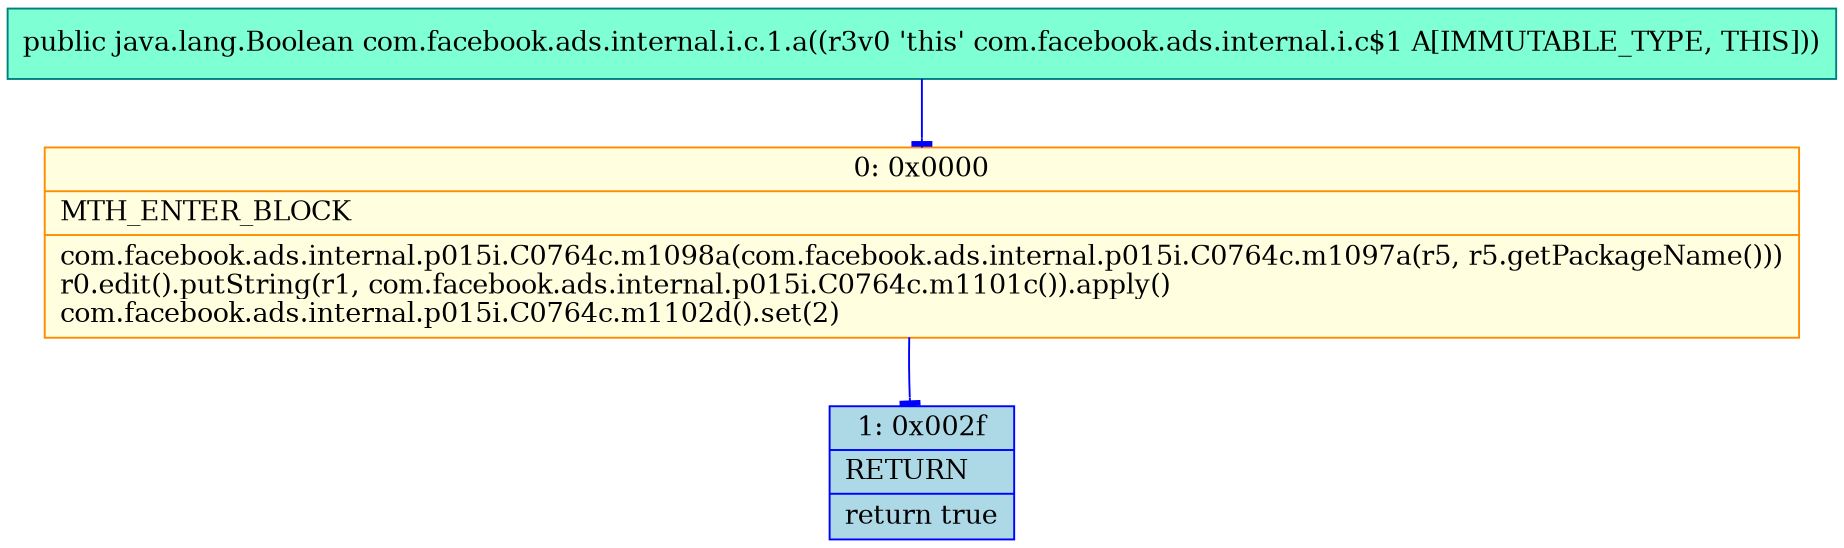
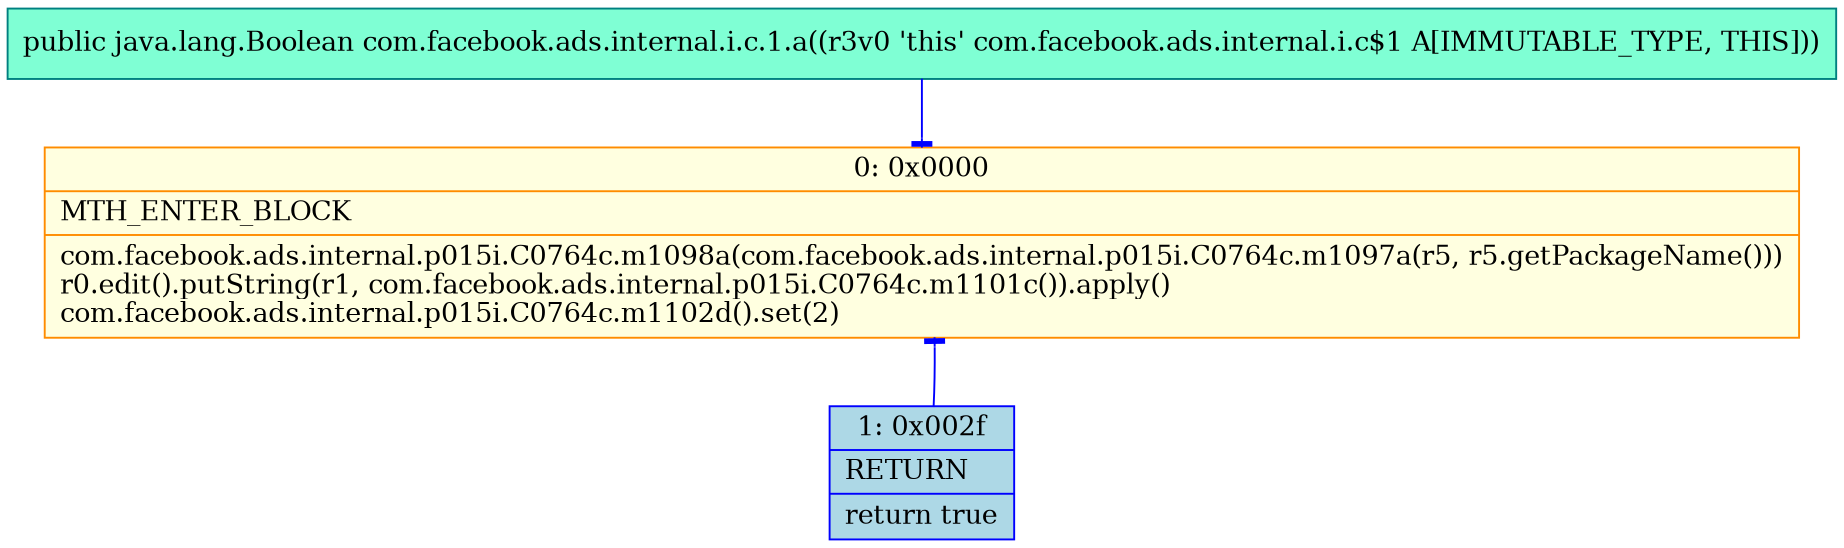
edge "0: 0x0000" -> "1: 0x002f": reversed
